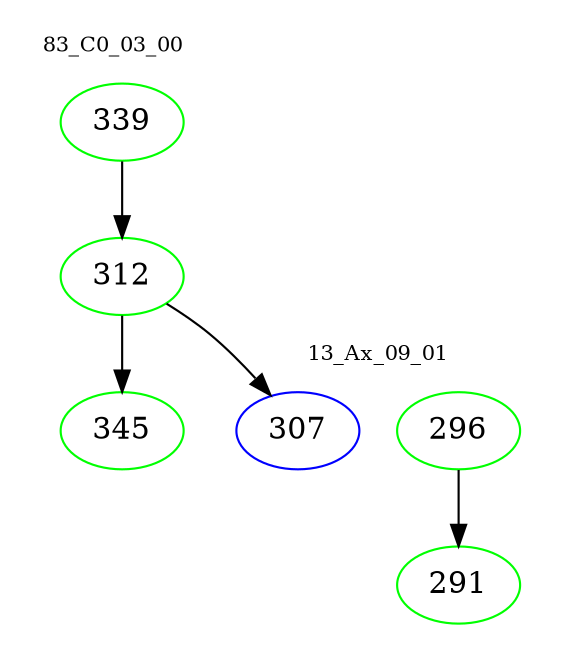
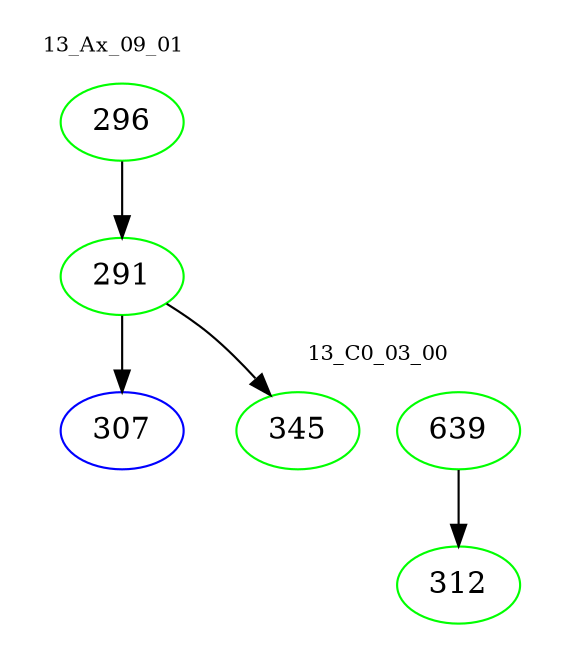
cluster "83_C0_03_00": label "83_C0_03_00" -> "13_C0_03_00"
node "339": label "339" -> "639"
edge "312" -> "345": now "291" -> "345"
edge "312" -> "307": now "291" -> "307"
